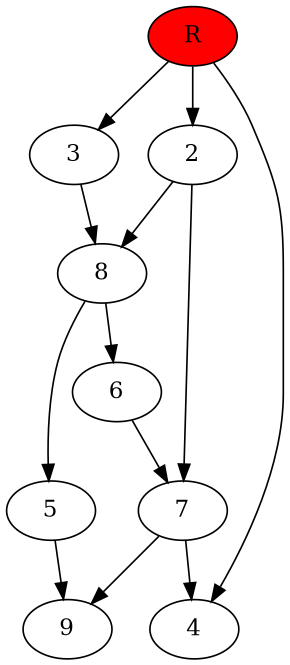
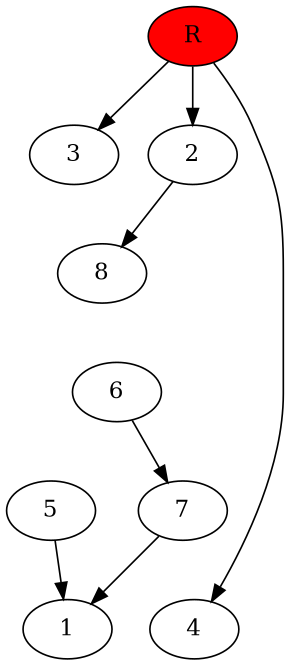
edge "3" -> "8": removed
edge "8" -> "6": removed
edge "2" -> "7": removed
edge "8" -> "5": removed
edge "7" -> "4": removed
node "9": label "9" -> "1"
